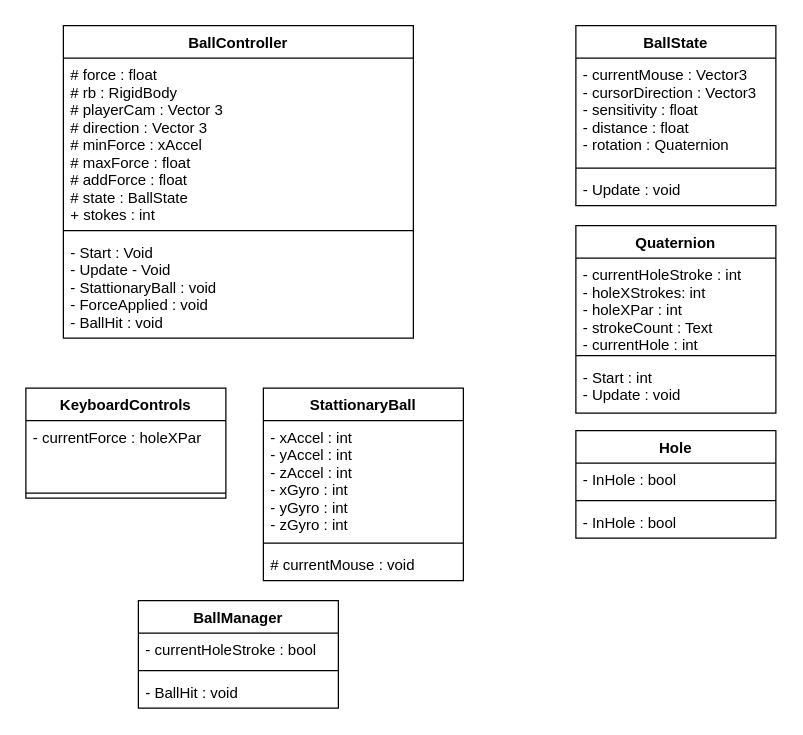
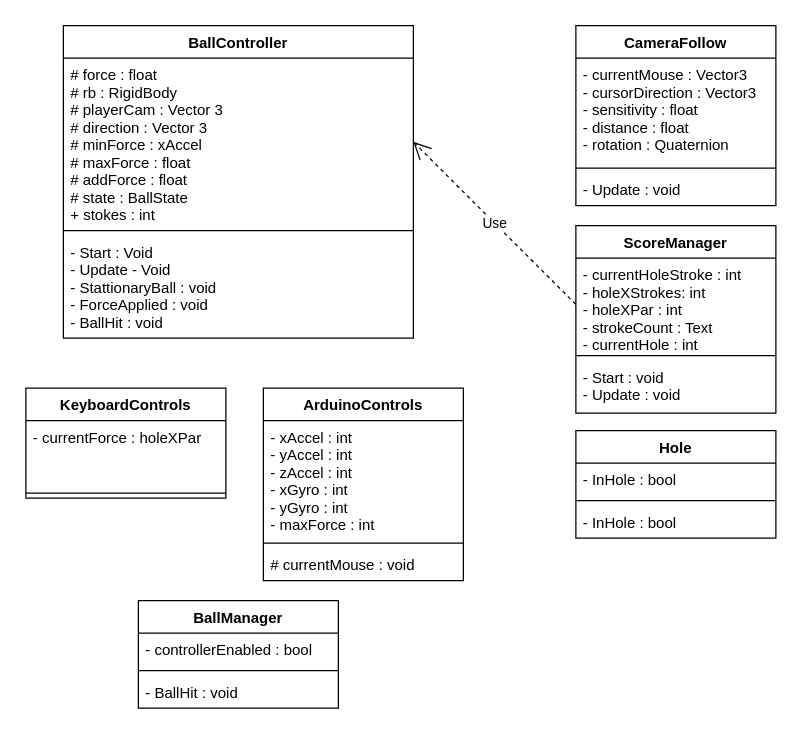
node "BallState": label "BallState" -> "CameraFollow"
edge "- currentHoleStroke : int - holeXStrokes: int - holeXPar : int - strokeCount : Text - currentHole : int" -> "# force : float # rb : RigidBody # playerCam : Vector 3 # direction : Vector 3 # minForce : xAccel # maxForce : float # addForce : float # state : BallState + stokes : int": added, label "Use"
node "Quaternion": label "Quaternion" -> "ScoreManager"
node "- Start : int - Update : void": label "- Start : int - Update : void" -> "- Start : void - Update : void"
node "StattionaryBall": label "StattionaryBall" -> "ArduinoControls"
node "- xAccel : int - yAccel : int - zAccel : int - xGyro : int - yGyro : int - zGyro : int": label "- xAccel : int - yAccel : int - zAccel : int - xGyro : int - yGyro : int - zGyro : int" -> "- xAccel : int - yAccel : int - zAccel : int - xGyro : int - yGyro : int - maxForce : int"
node "- currentHoleStroke : bool": label "- currentHoleStroke : bool" -> "- controllerEnabled : bool"
